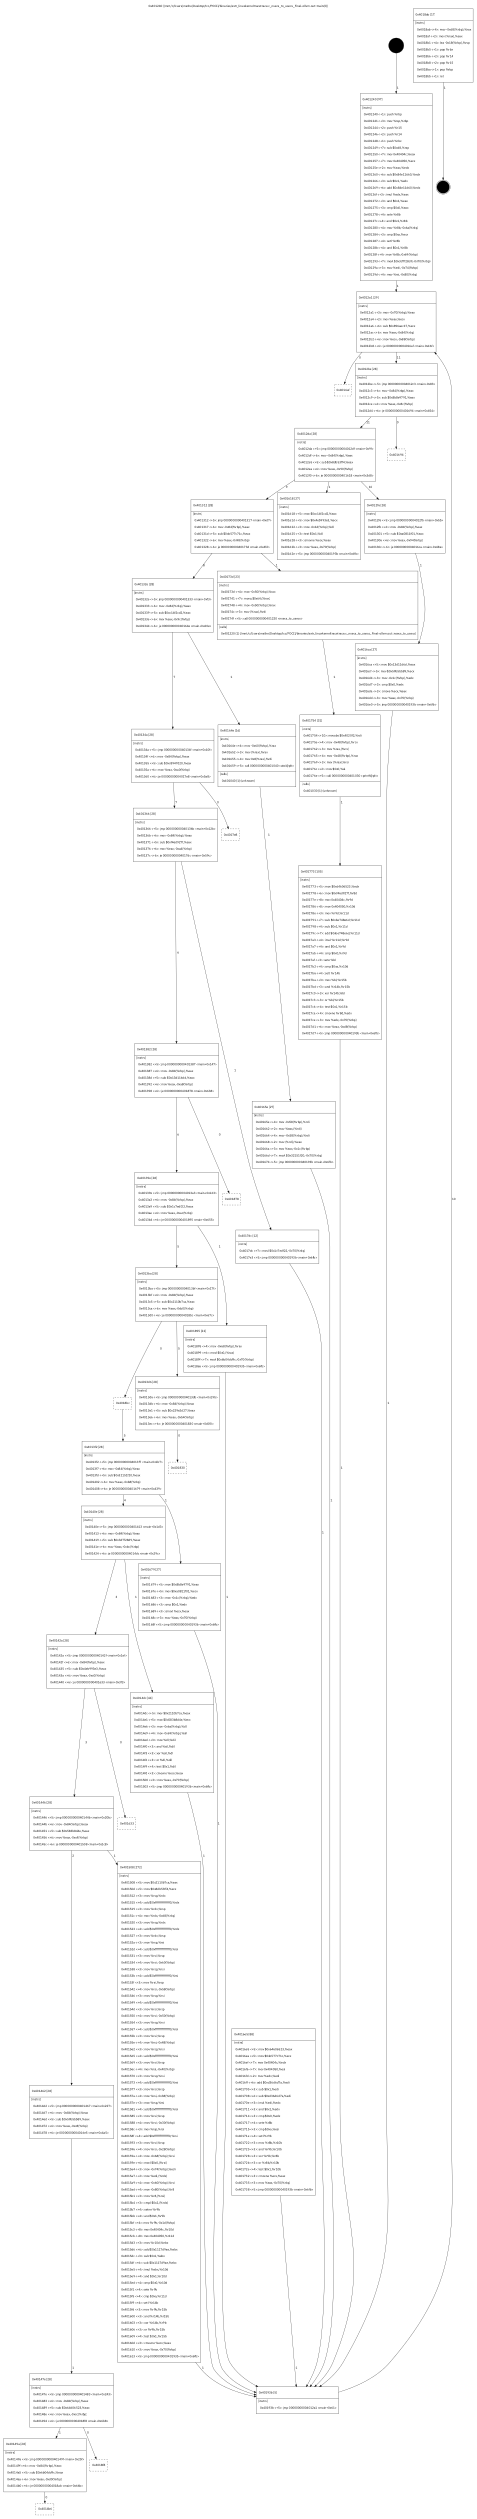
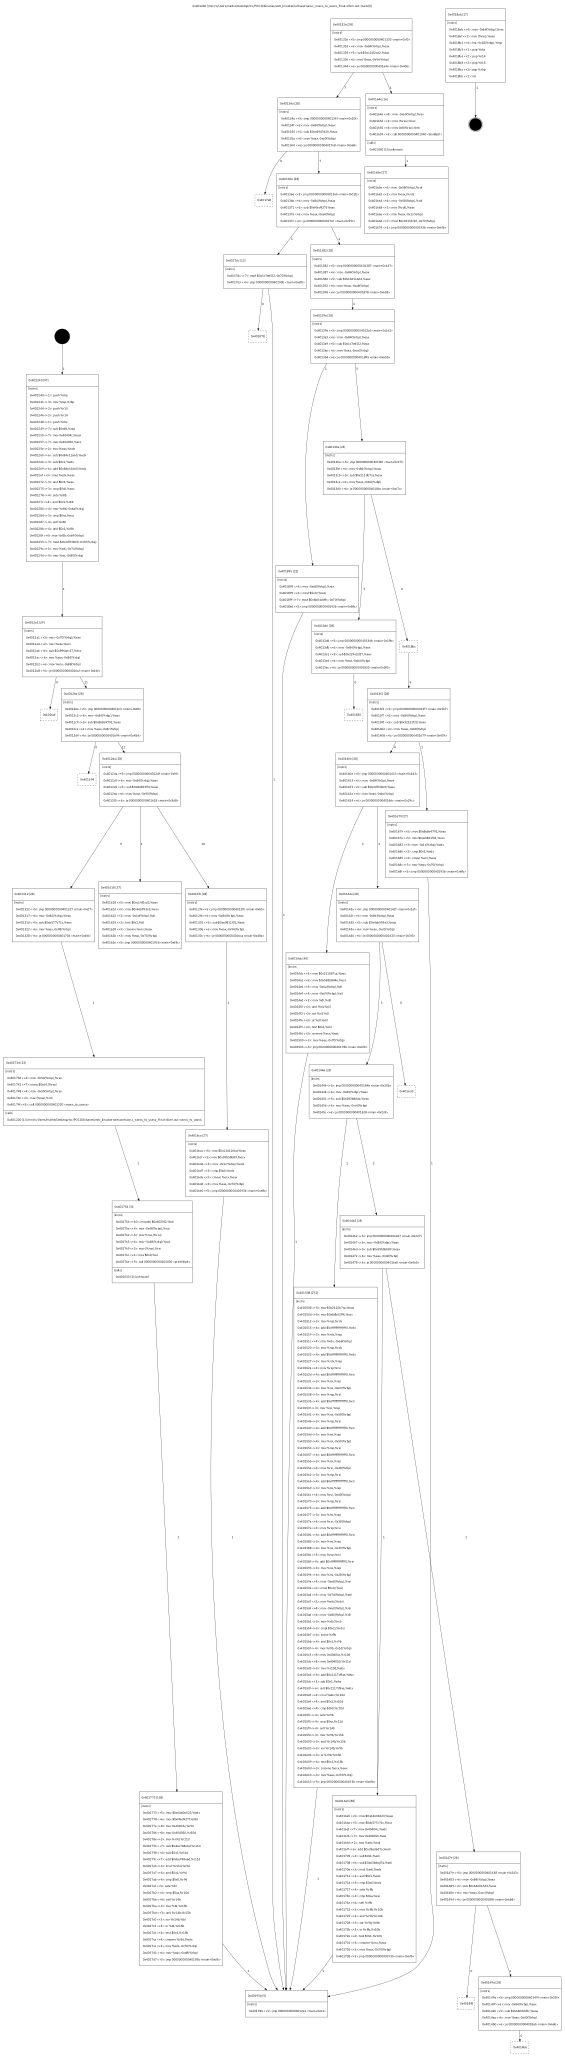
edge "0x401312 [28]" -> "0x40132e [28]": removed, label "8"
edge "0x401382 [28]" -> "0x401878": now "0x4017dc [12]" -> "0x401878"
edge "0x40193b [5]" -> "0x4012a1 [29]": removed, label "10"
edge "0x401462 [28]" -> "0x4016e5 [88]": added, label "1"
edge "0x40165e [27]" -> "0x40193b [5]": removed, label "1"
